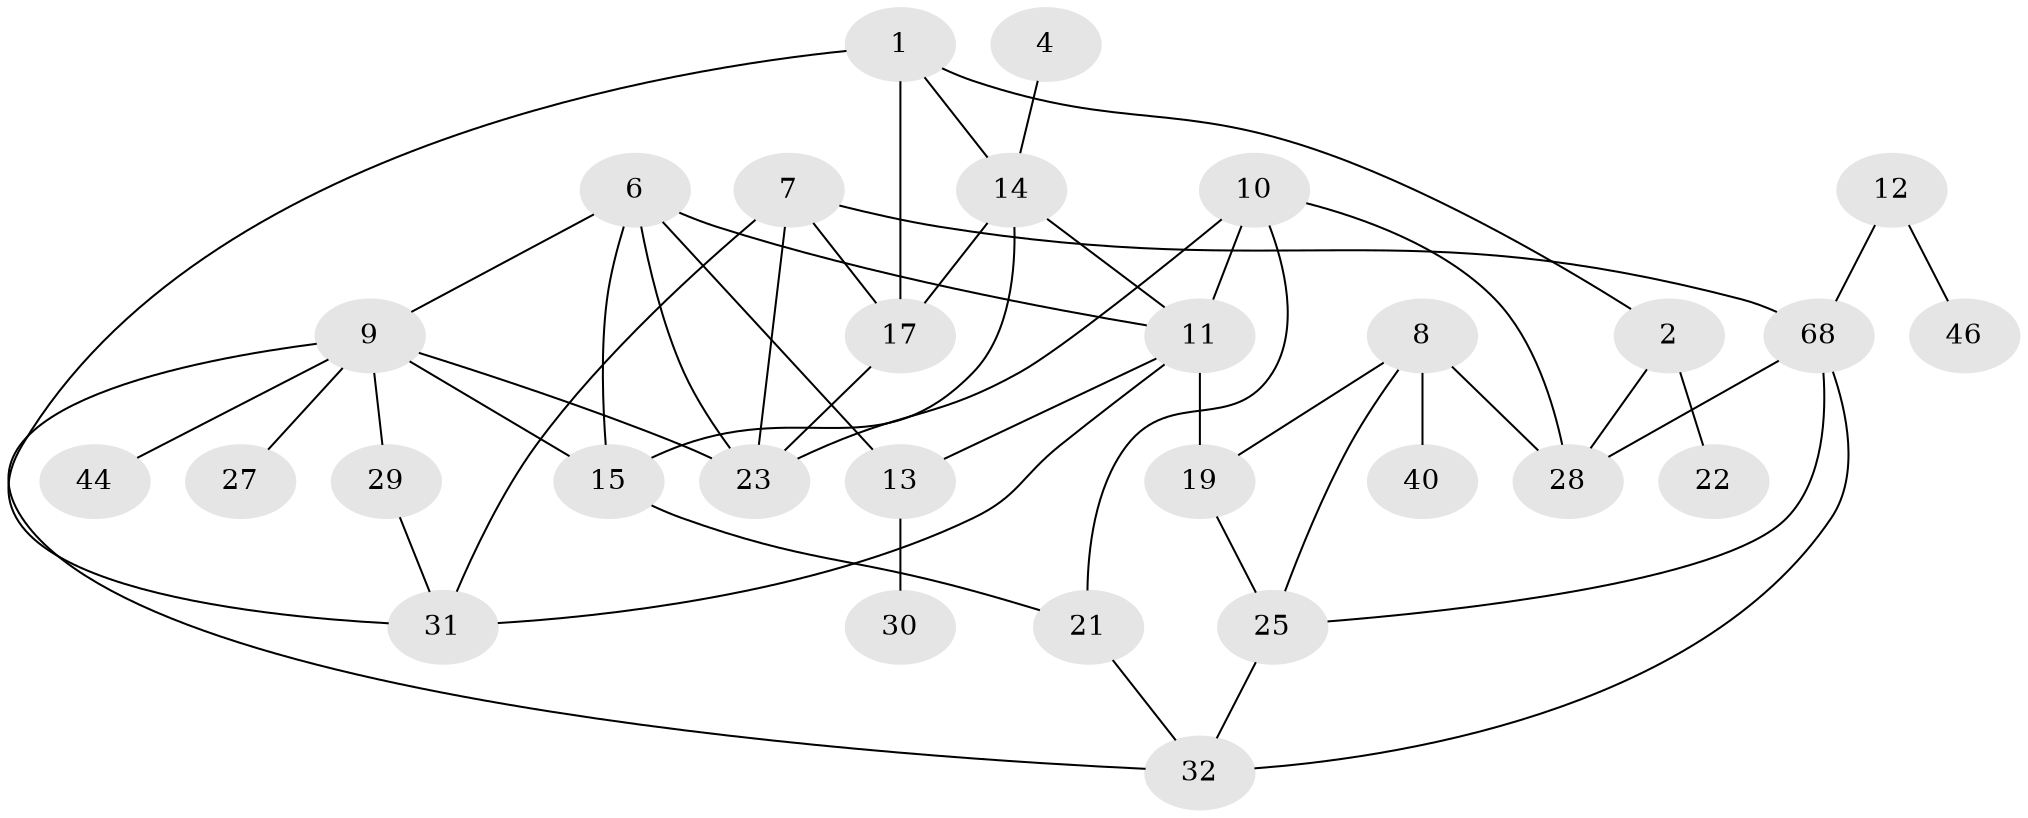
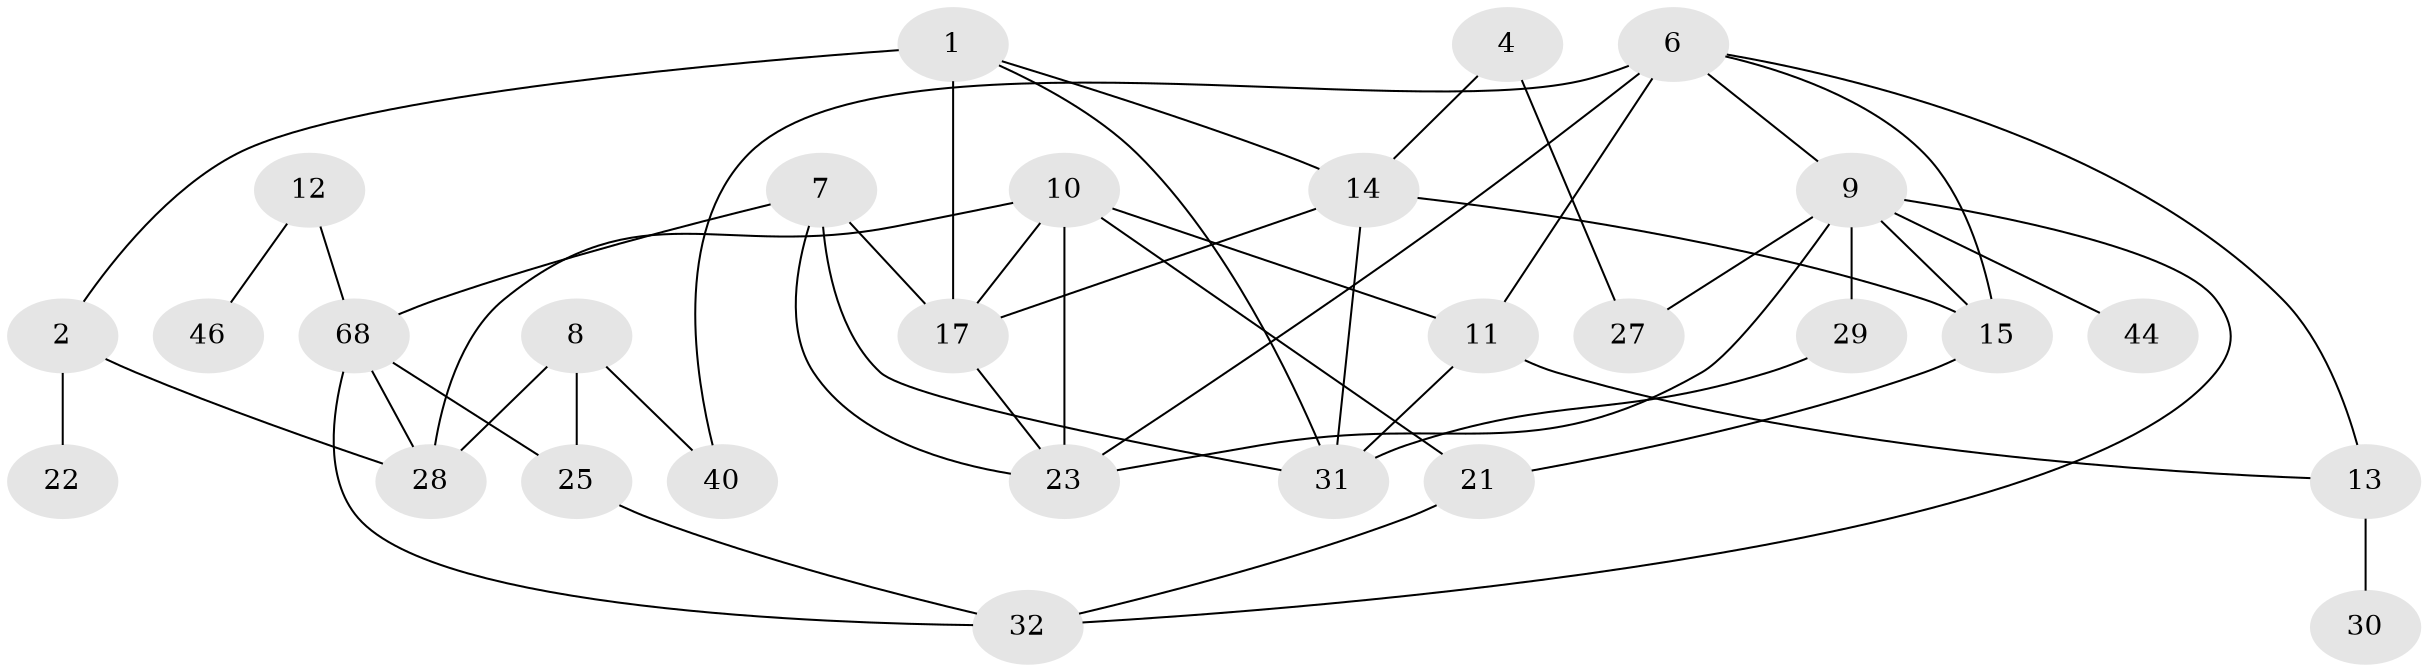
edge "6" -- "40": added
edge "4" -- "27": added
edge "10" -- "17": added
edge "14" -- "11": now "14" -- "31"
node "19": removed
